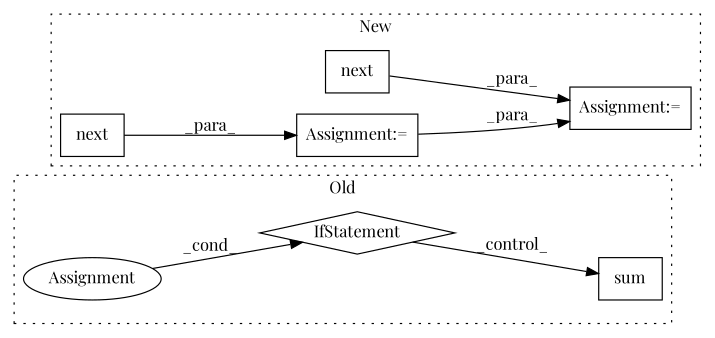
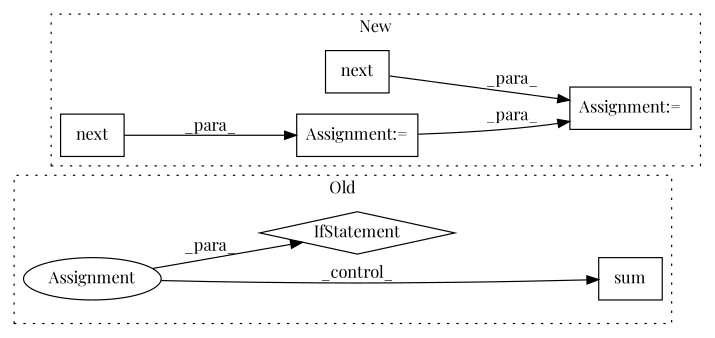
edge "Assignment" -> "IfStatement": label "_cond_" -> "_para_"
edge "IfStatement" -> "sum": now "Assignment" -> "sum"
